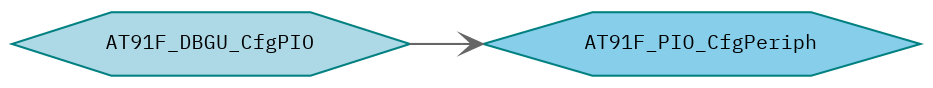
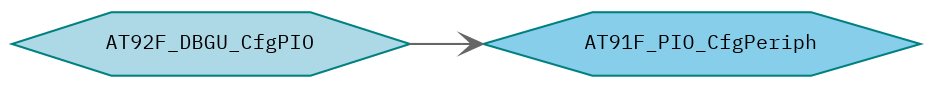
node "AT91F_DBGU_CfgPIO": label "AT91F_DBGU_CfgPIO" -> "AT92F_DBGU_CfgPIO"
